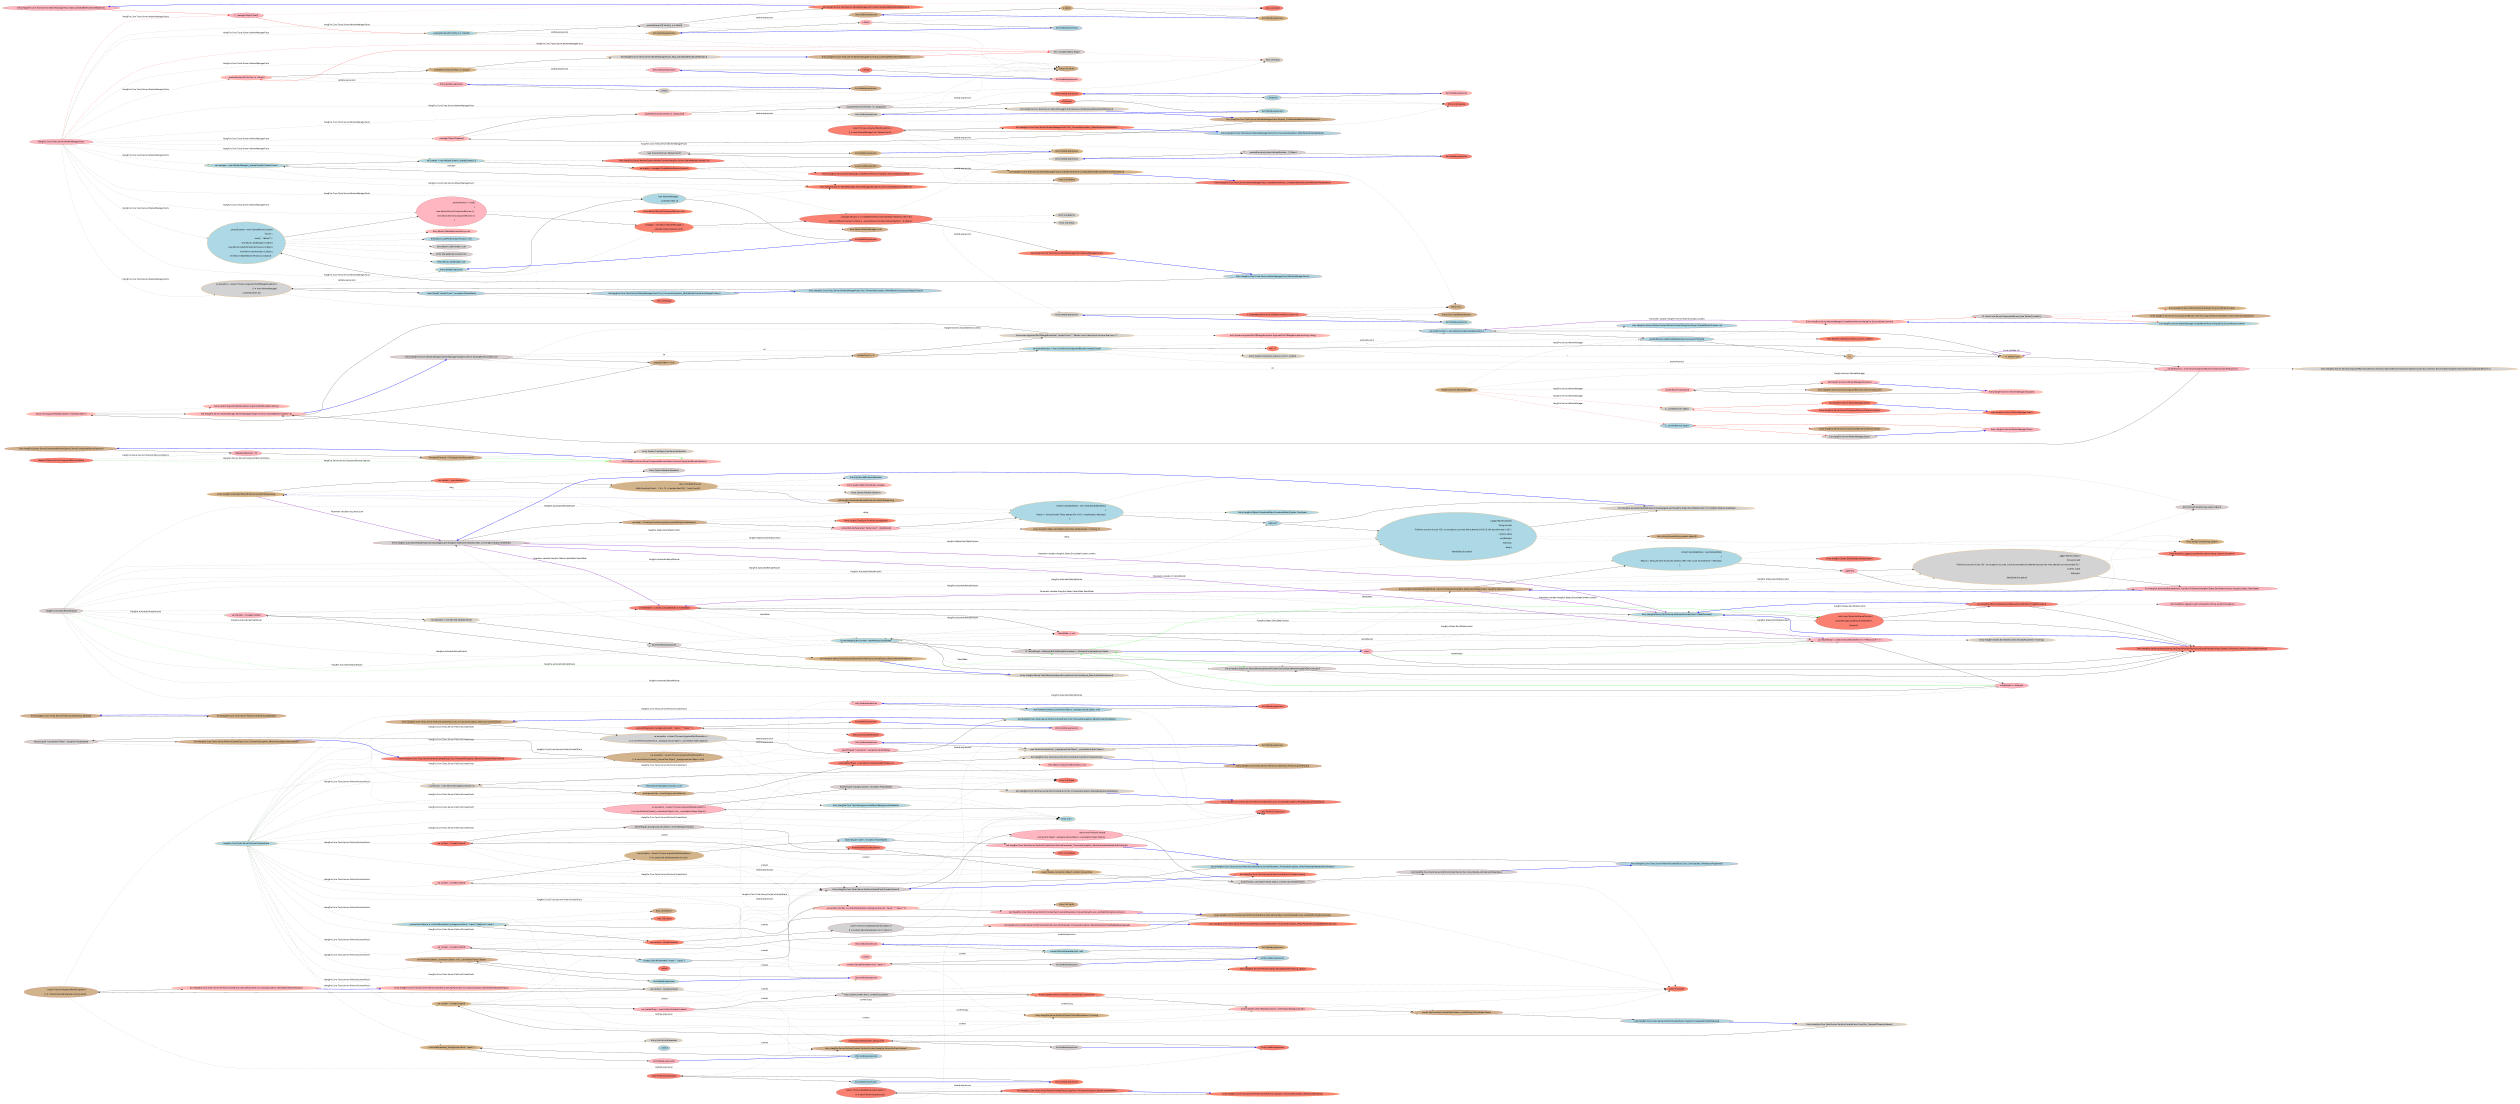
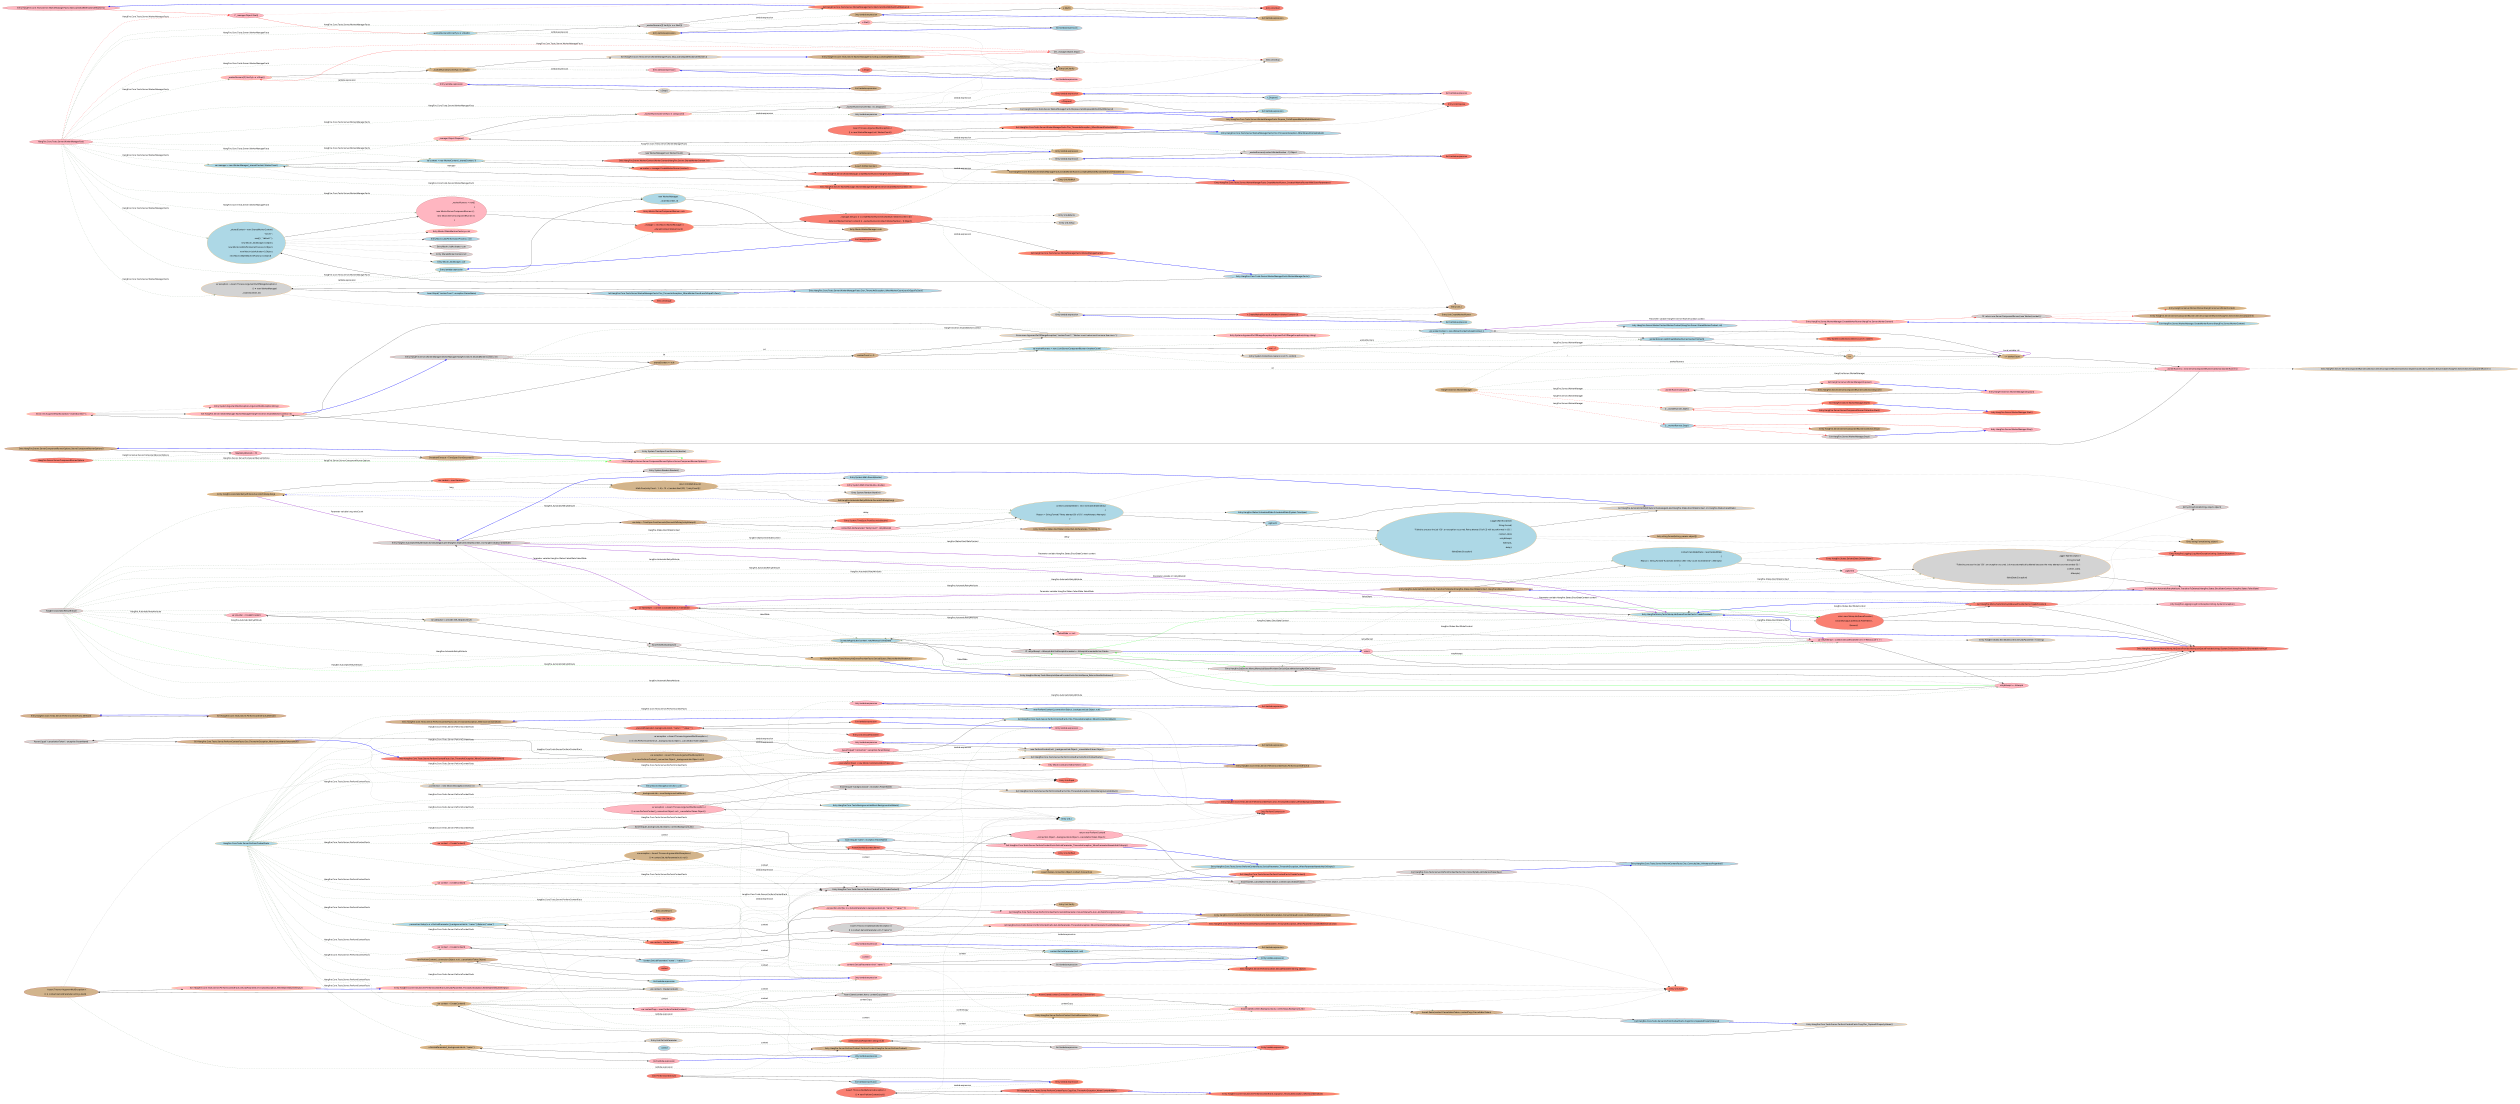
edge "HangFire.Core.Tests.Server.WorkerManagerFacts" -> "_manager.Object.Dispose()": now "var manager = new WorkerManager(_sharedContext, WorkerCount)" -> "_manager.Object.Dispose()"
node "new Connection(null, WorkerCount)": label "new Connection(null, WorkerCount)" -> "new WorkerManager(null, WorkerCount)"
